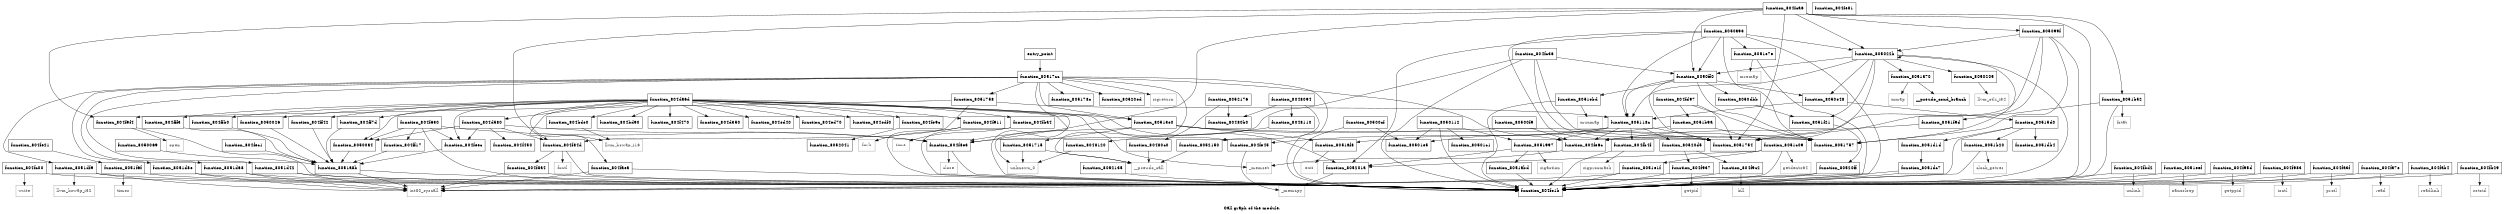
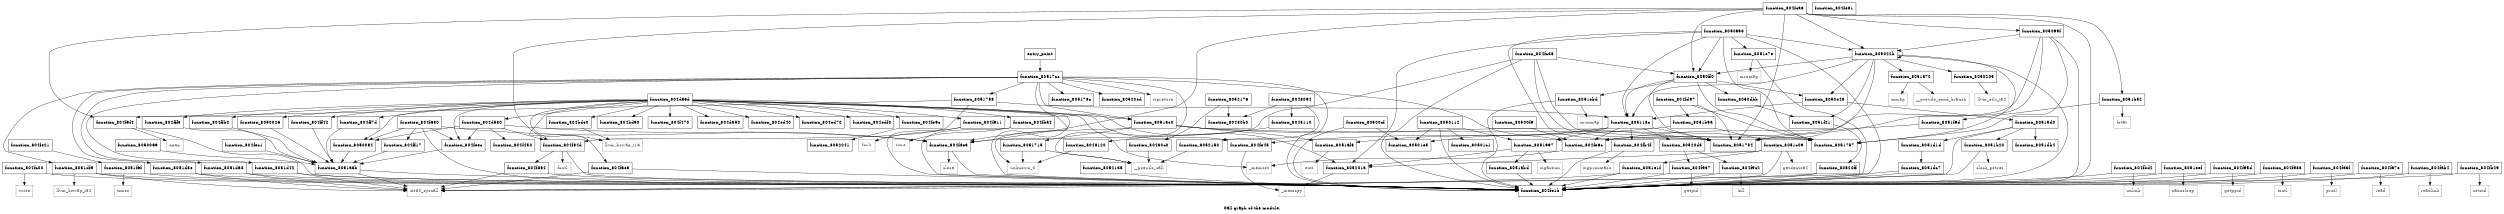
node "__pseudo_cond_branch": fontcolor black -> gray50
edge "function_8051b52" -> "function_804fe1b": removed
